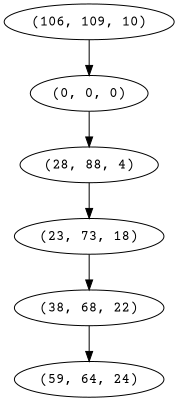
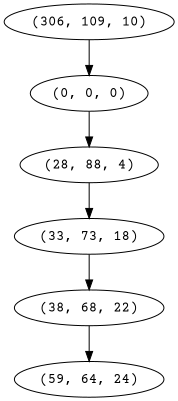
node "(106, 109, 10)": label "(106, 109, 10)" -> "(306, 109, 10)"
node "(23, 73, 18)": label "(23, 73, 18)" -> "(33, 73, 18)"
